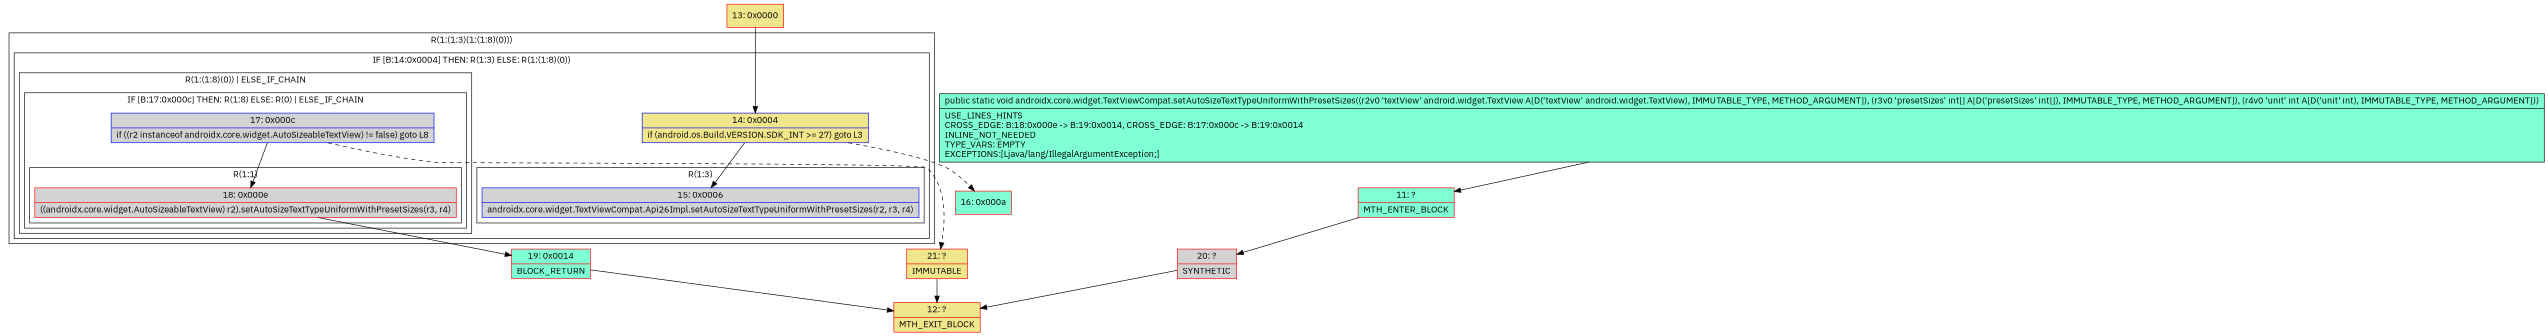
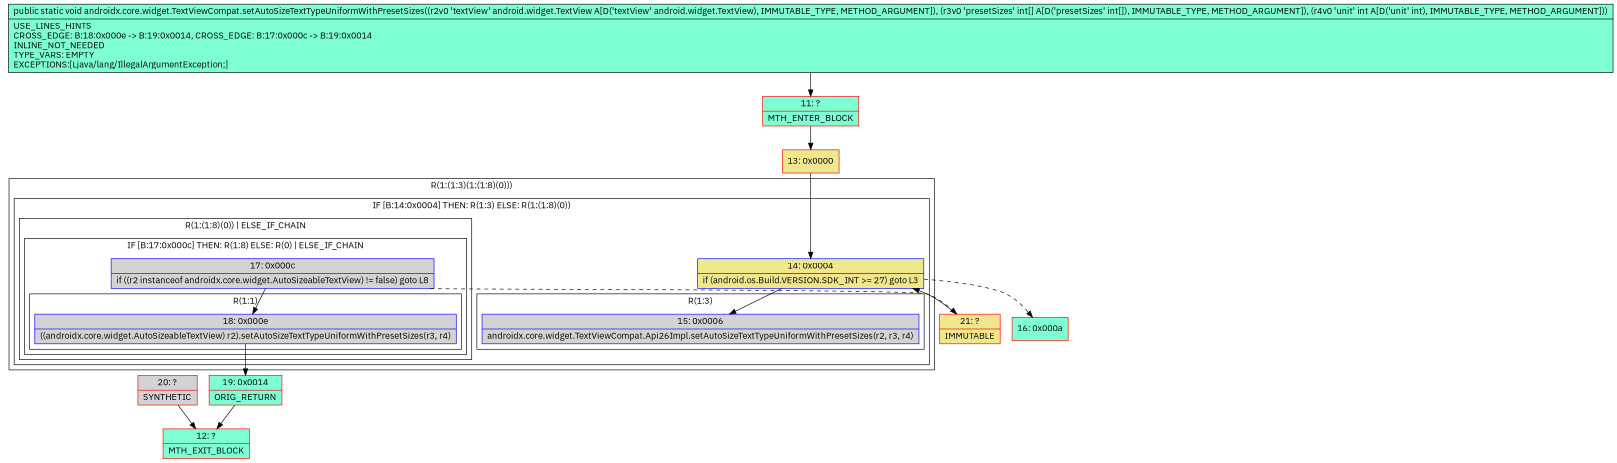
node "18: 0x000e": color red -> blue
edge "11: ?" -> "20: ?": now "11: ?" -> "13: 0x0000"
node "19: 0x0014": text "BLOCK_RETURN" -> "ORIG_RETURN"
edge "21: ?" -> "12: ?": now "21: ?" -> "14: 0x0004"
node "12: ?": fillcolor khaki -> aquamarine
